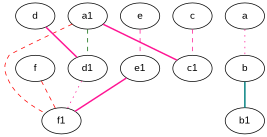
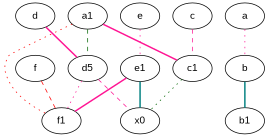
edge "e" -- "e1": style dashed -> dotted
edge "a1" -- "f1": style dashed -> dotted
node "d1": label "d1" -> "d5"
node "x0": added
